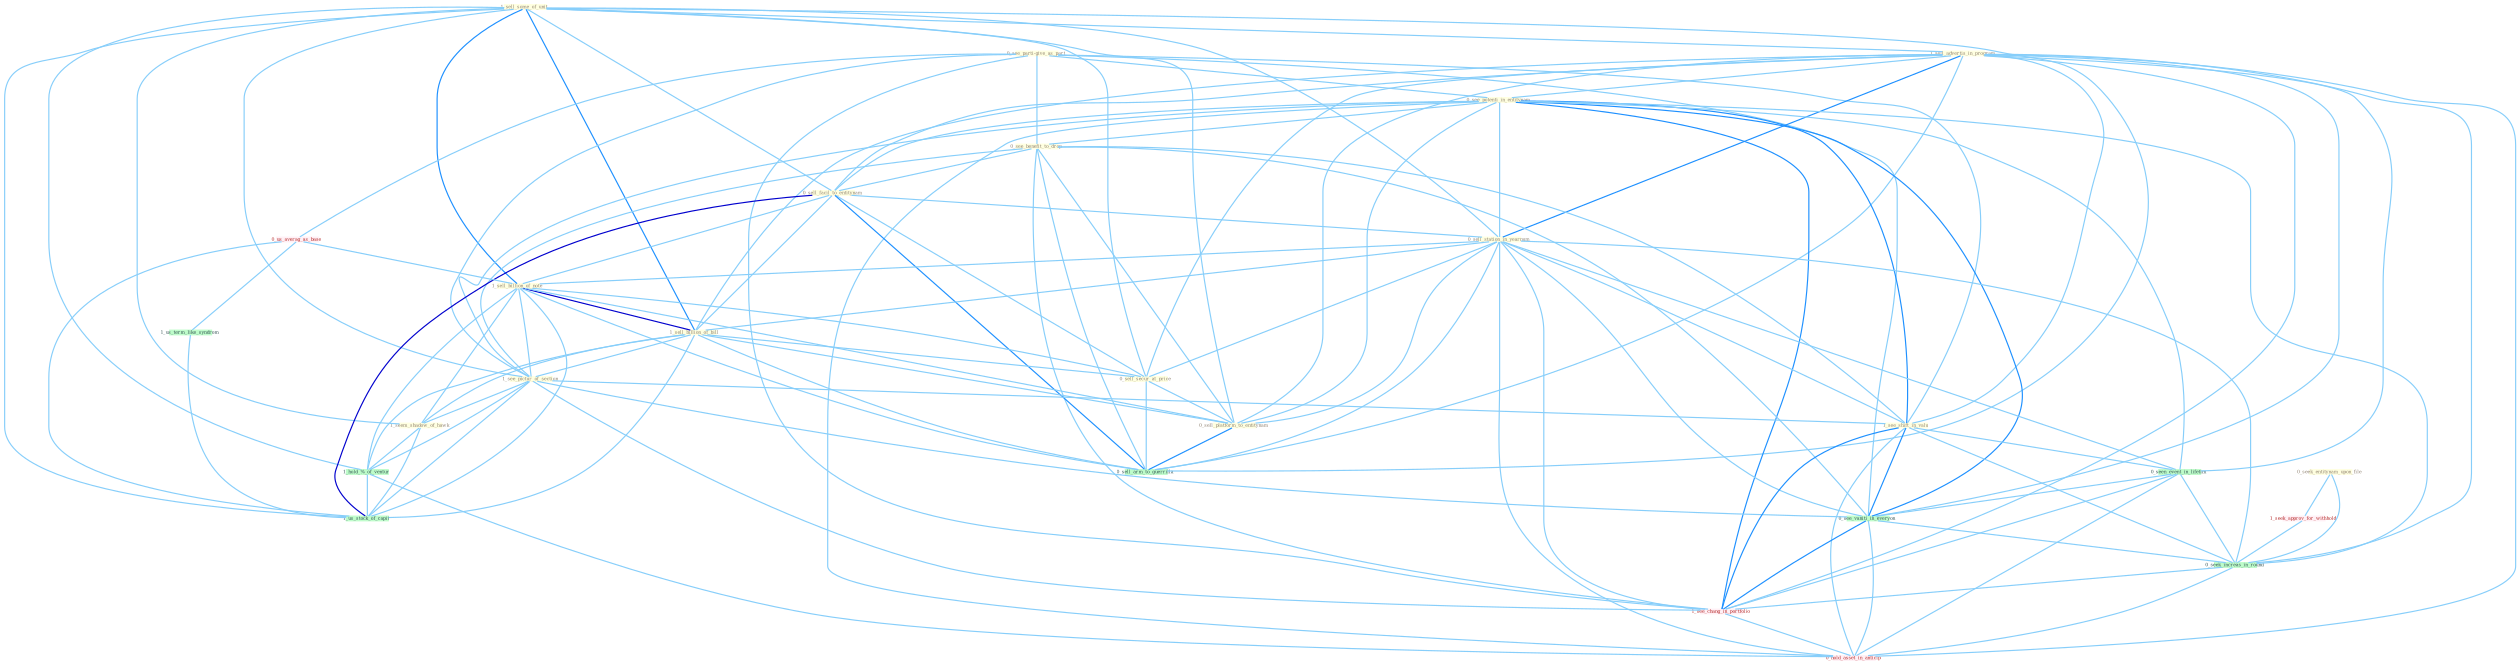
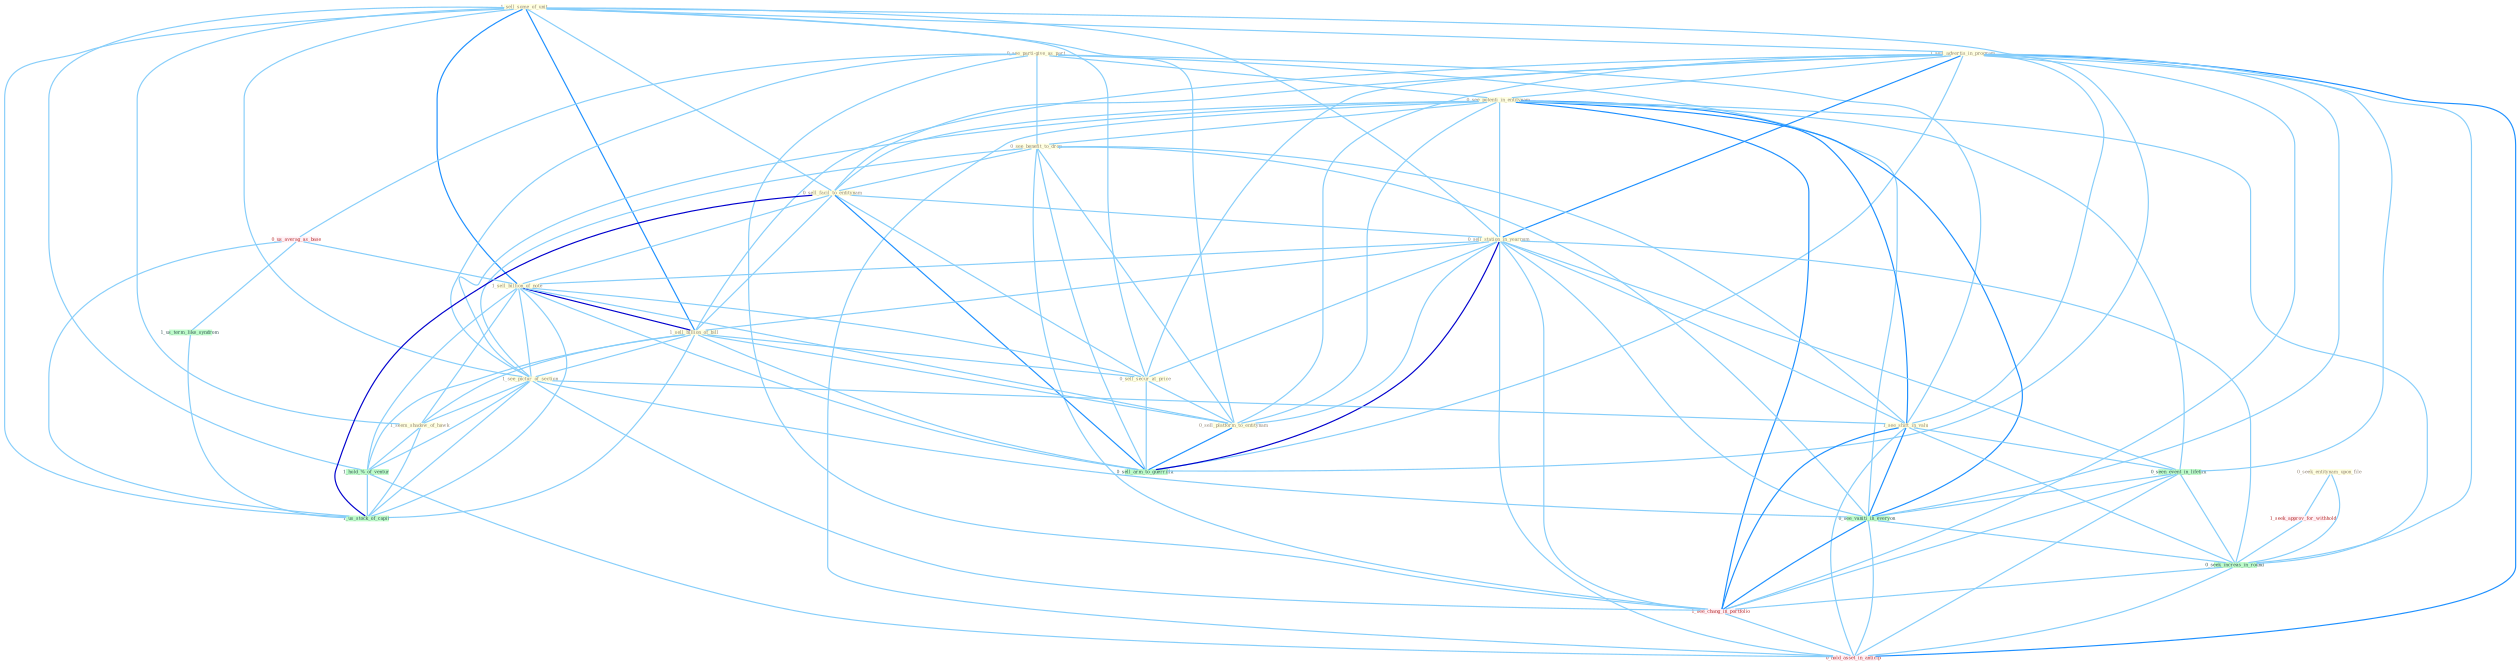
edge "0_sell_station_in_yearnum" -- "0_sell_arm_to_guerrilla": color #87cefa -> #0000cd
edge "1_sell_advertis_in_program" -- "0_hold_asset_in_anticip": color #87cefa -> #1e90ff
